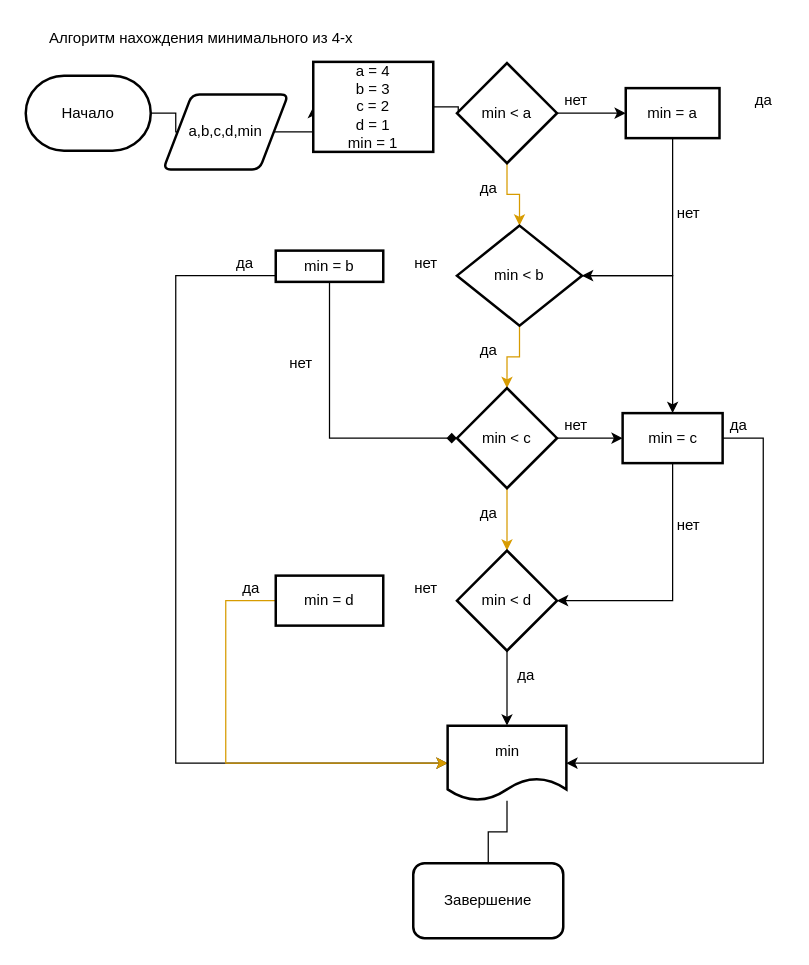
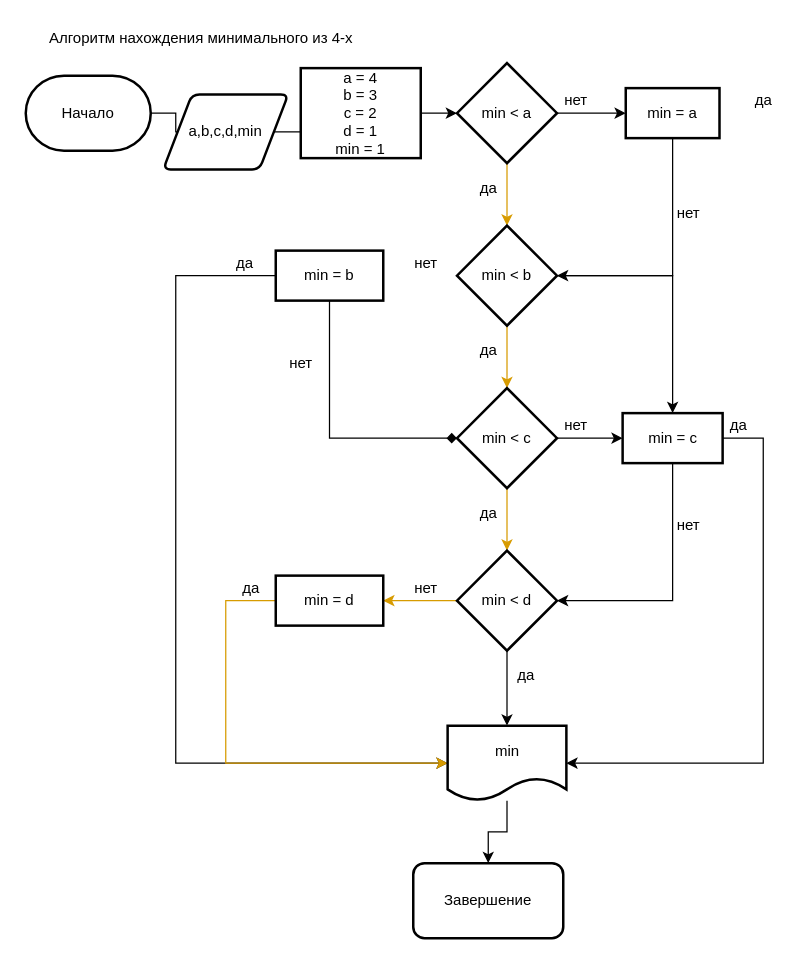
node "a = 4 b = 3 c = 2 d = 1 min = 1": moved (373, 107) -> (361, 113)
node "min = b": size 108x31 -> 108x50
node "min < b": size 125x100 -> 100x100
edge "min < d" -> "min = d": added
edge "min" -- "Завершение": arrowhead none -> classic
